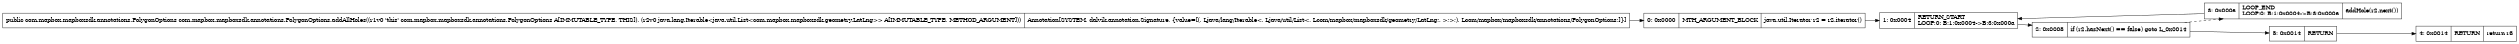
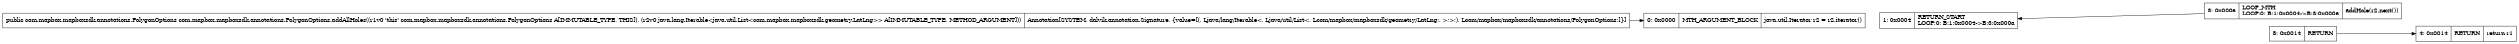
node "3: 0x000a": text "LOOP_END" -> "LOOP_MTH"
edge "0: 0x0000" -> "1: 0x0004": removed
node "2: 0x0008": removed
node "4: 0x0014": text "return r8" -> "return r1"
